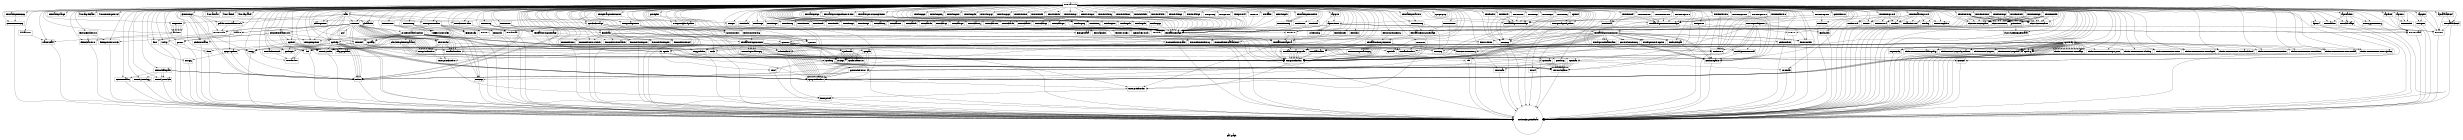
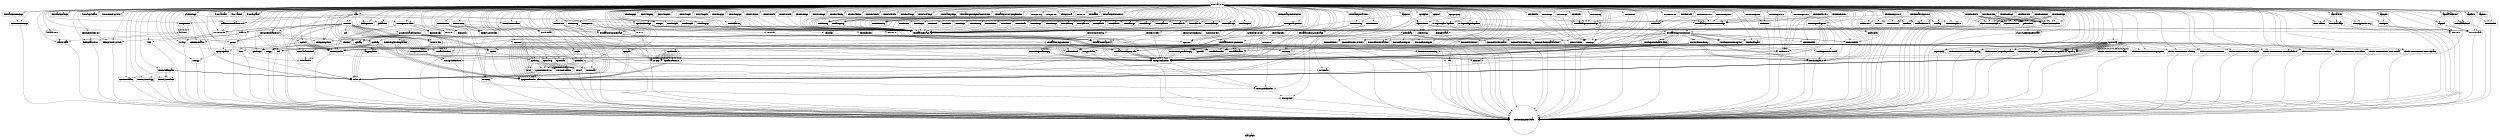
node "opt_unknown": removed
edge "BIO_callback_ctrl" -> "BIO_next": now "tap_ctrl" -> "BIO_next"
